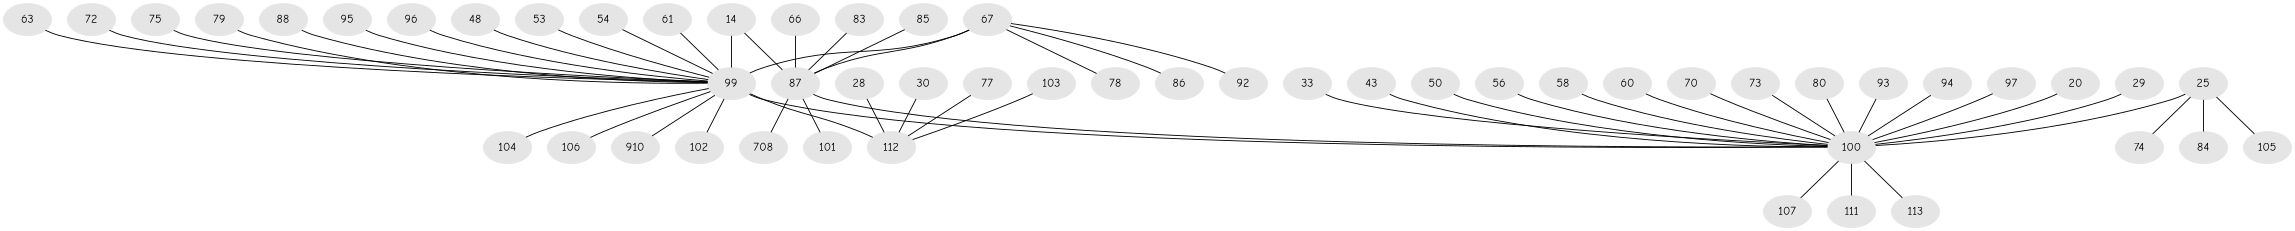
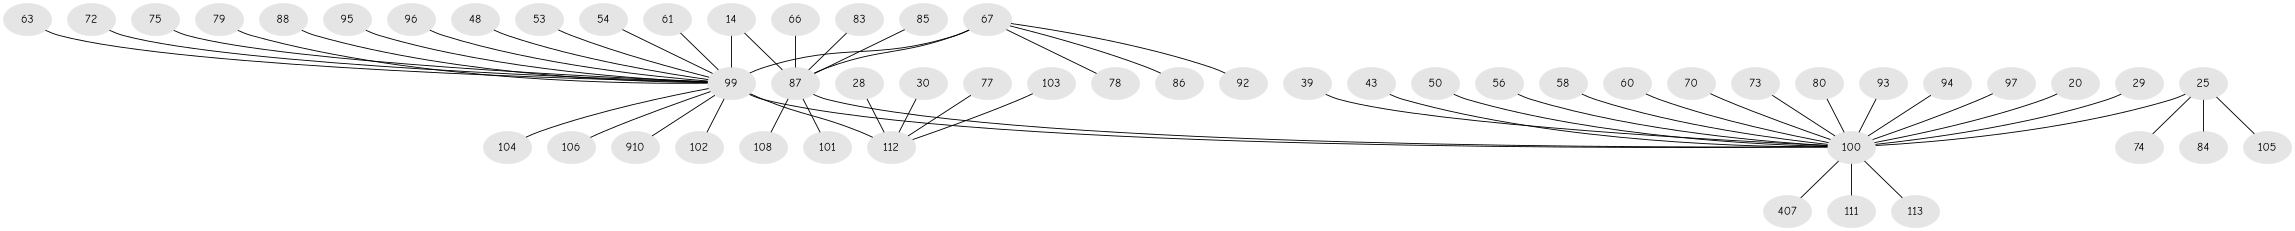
node "33": label "33" -> "39"
node "708": label "708" -> "108"
node "107": label "107" -> "407"
